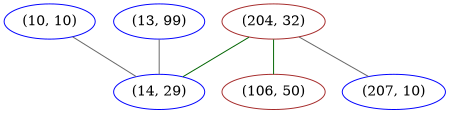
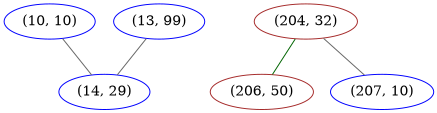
edge "(204, 32)" -- "(14, 29)": removed
node "(106, 50)": label "(106, 50)" -> "(206, 50)"
